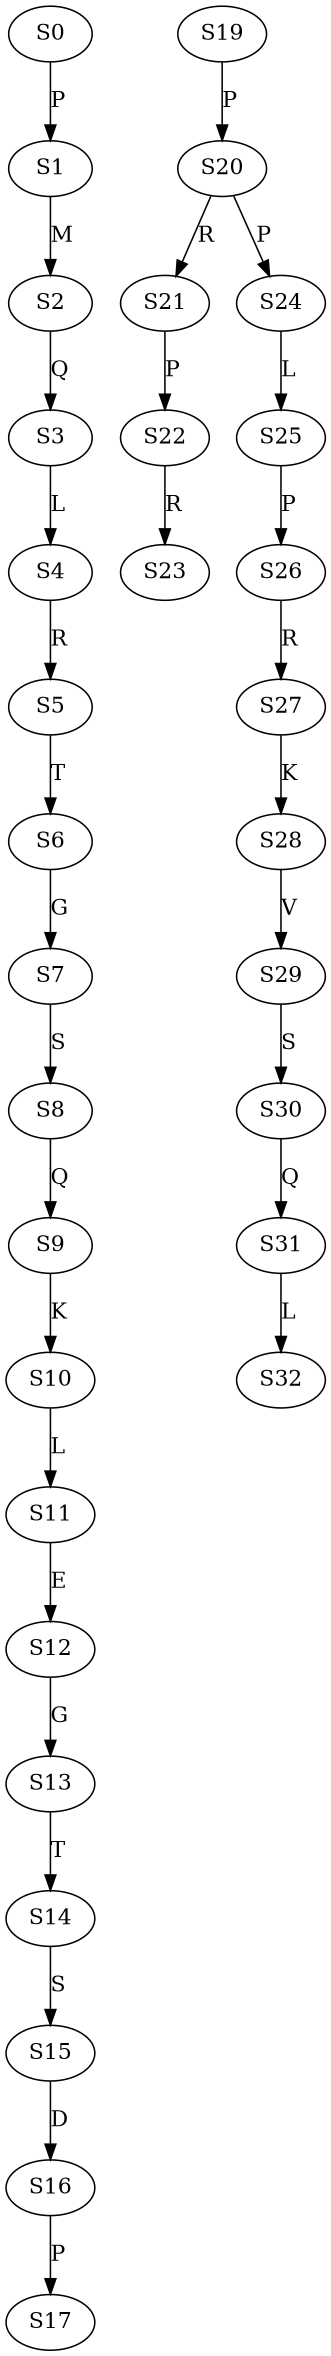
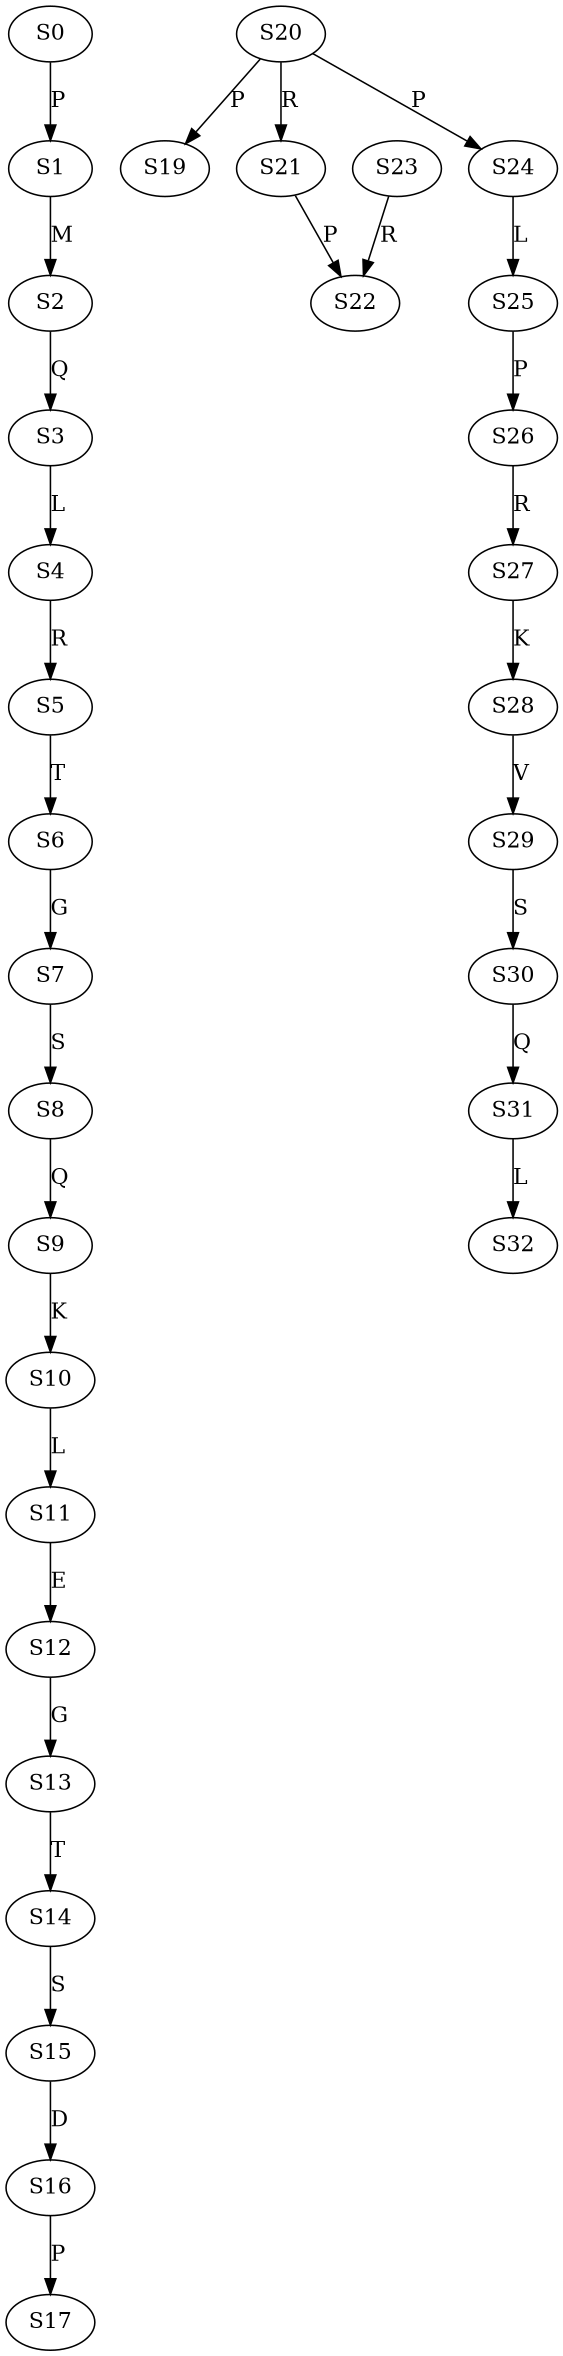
edge "S19" -> "S20": reversed
edge "S22" -> "S23": reversed
